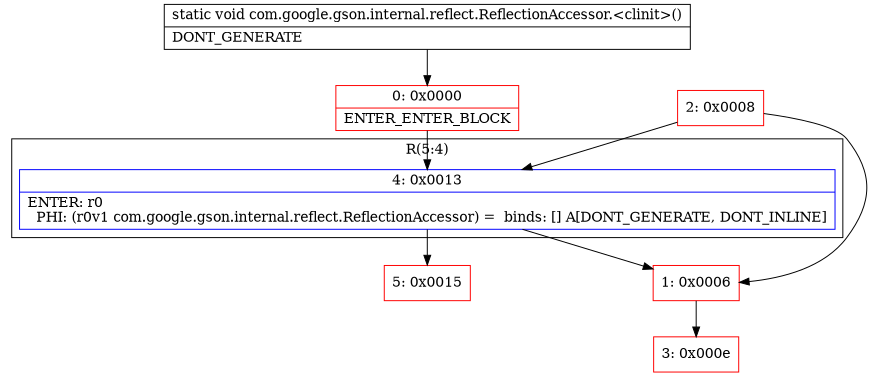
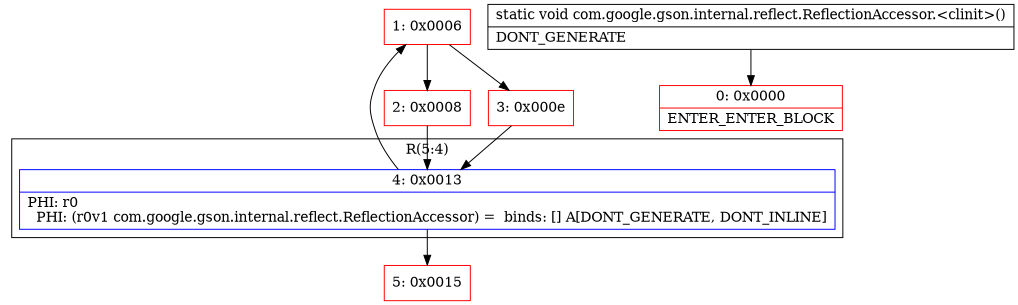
edge "0: 0x0000" -> "4: 0x0013": now "3: 0x000e" -> "4: 0x0013"
edge "2: 0x0008" -> "1: 0x0006": reversed
node "4: 0x0013": text "ENTER: r0" -> "PHI: r0"
